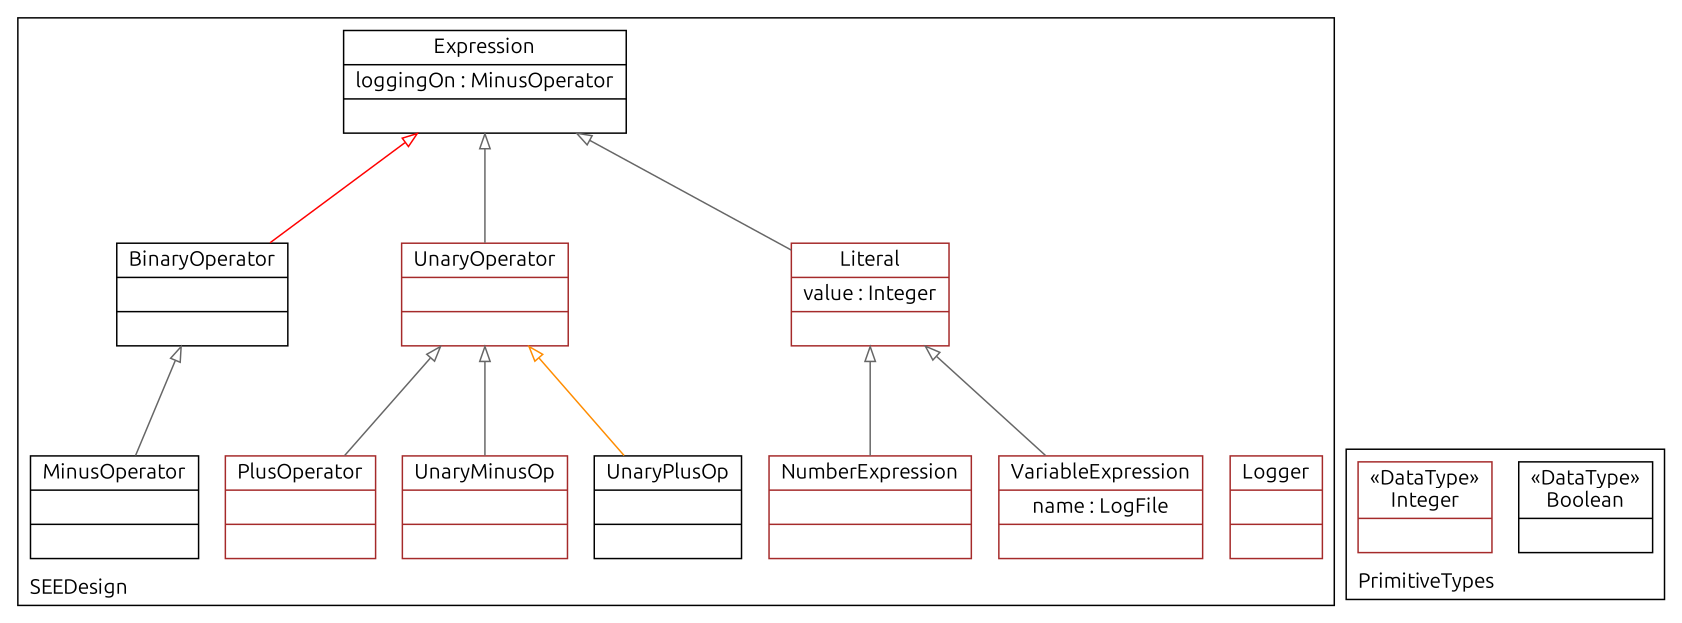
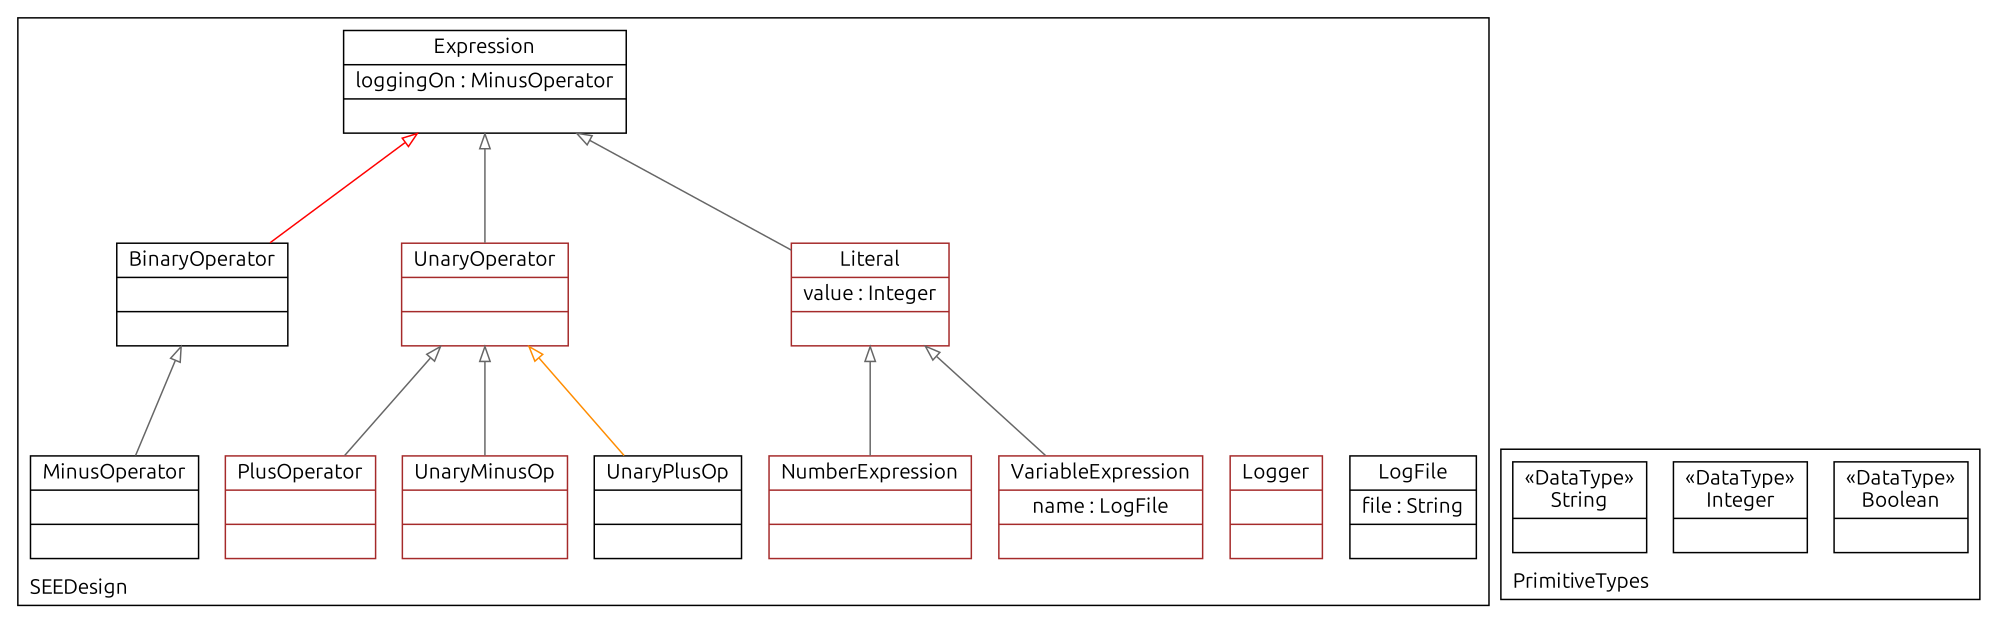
node "LogFile": added
node "Integer": color brown -> black
node "String": added
